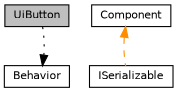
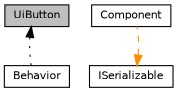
edge "UiButton" -> "Behavior": reversed
edge "ISerializable" -> "Component": reversed
